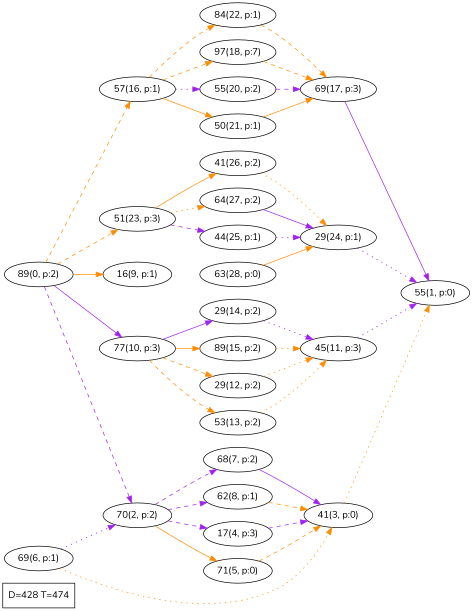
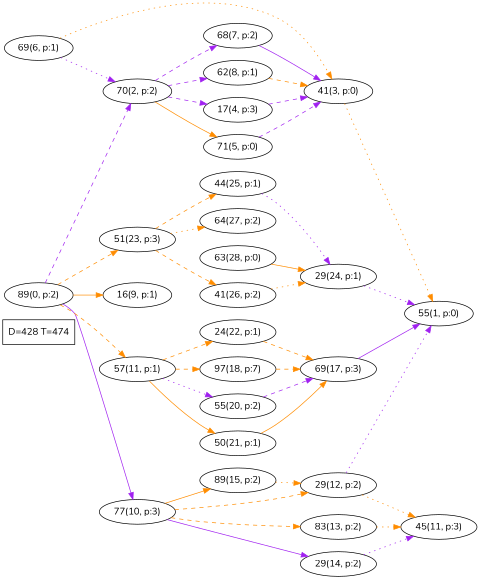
node "84(22, p:1)": label "84(22, p:1)" -> "24(22, p:1)"
node "57(16, p:1)": label "57(16, p:1)" -> "57(11, p:1)"
edge "51(23, p:3)" -> "41(26, p:2)": style solid -> dashed
edge "64(27, p:2)" -> "29(24, p:1)": removed
edge "51(23, p:3)" -> "44(25, p:1)": color purple -> darkorange
edge "45(11, p:3)" -> "55(1, p:0)": now "29(12, p:2)" -> "55(1, p:0)"
edge "89(15, p:2)" -> "45(11, p:3)": now "89(15, p:2)" -> "29(12, p:2)"
node "53(13, p:2)": label "53(13, p:2)" -> "83(13, p:2)"
edge "71(5, p:0)" -> "41(3, p:0)": color darkorange -> purple
